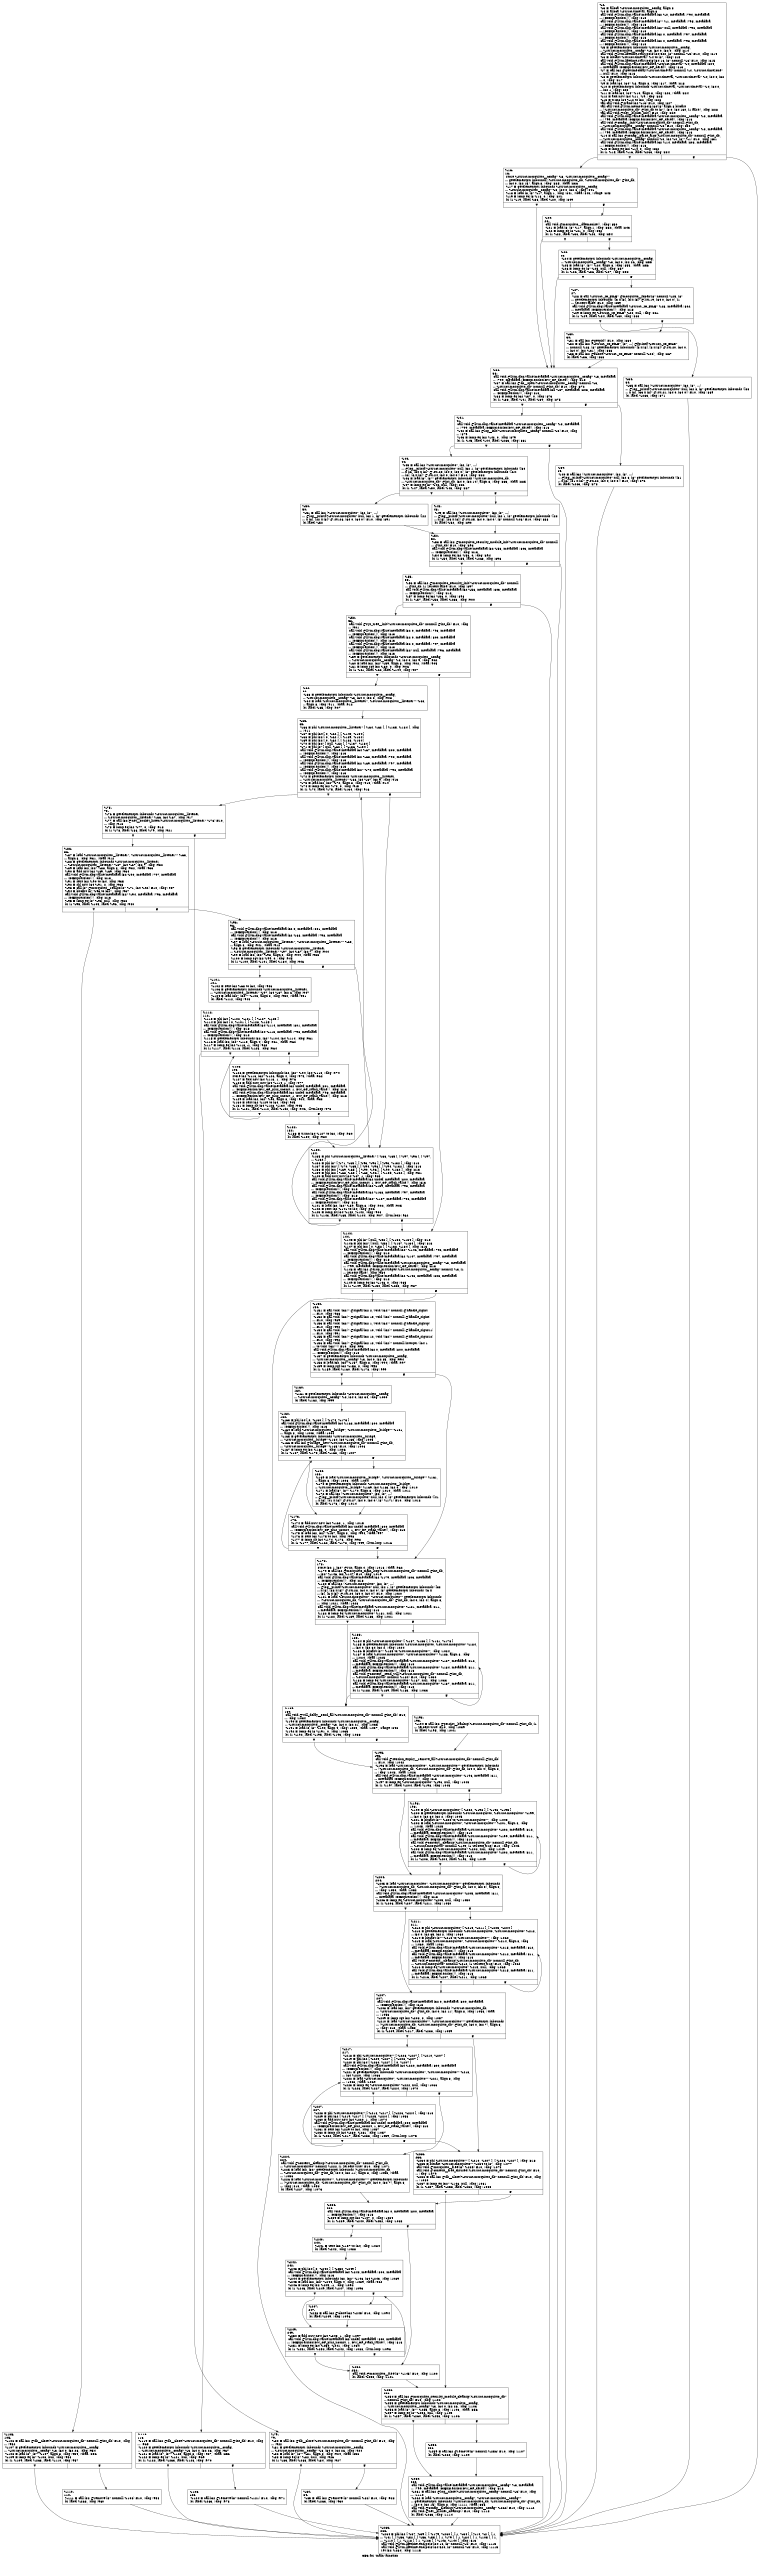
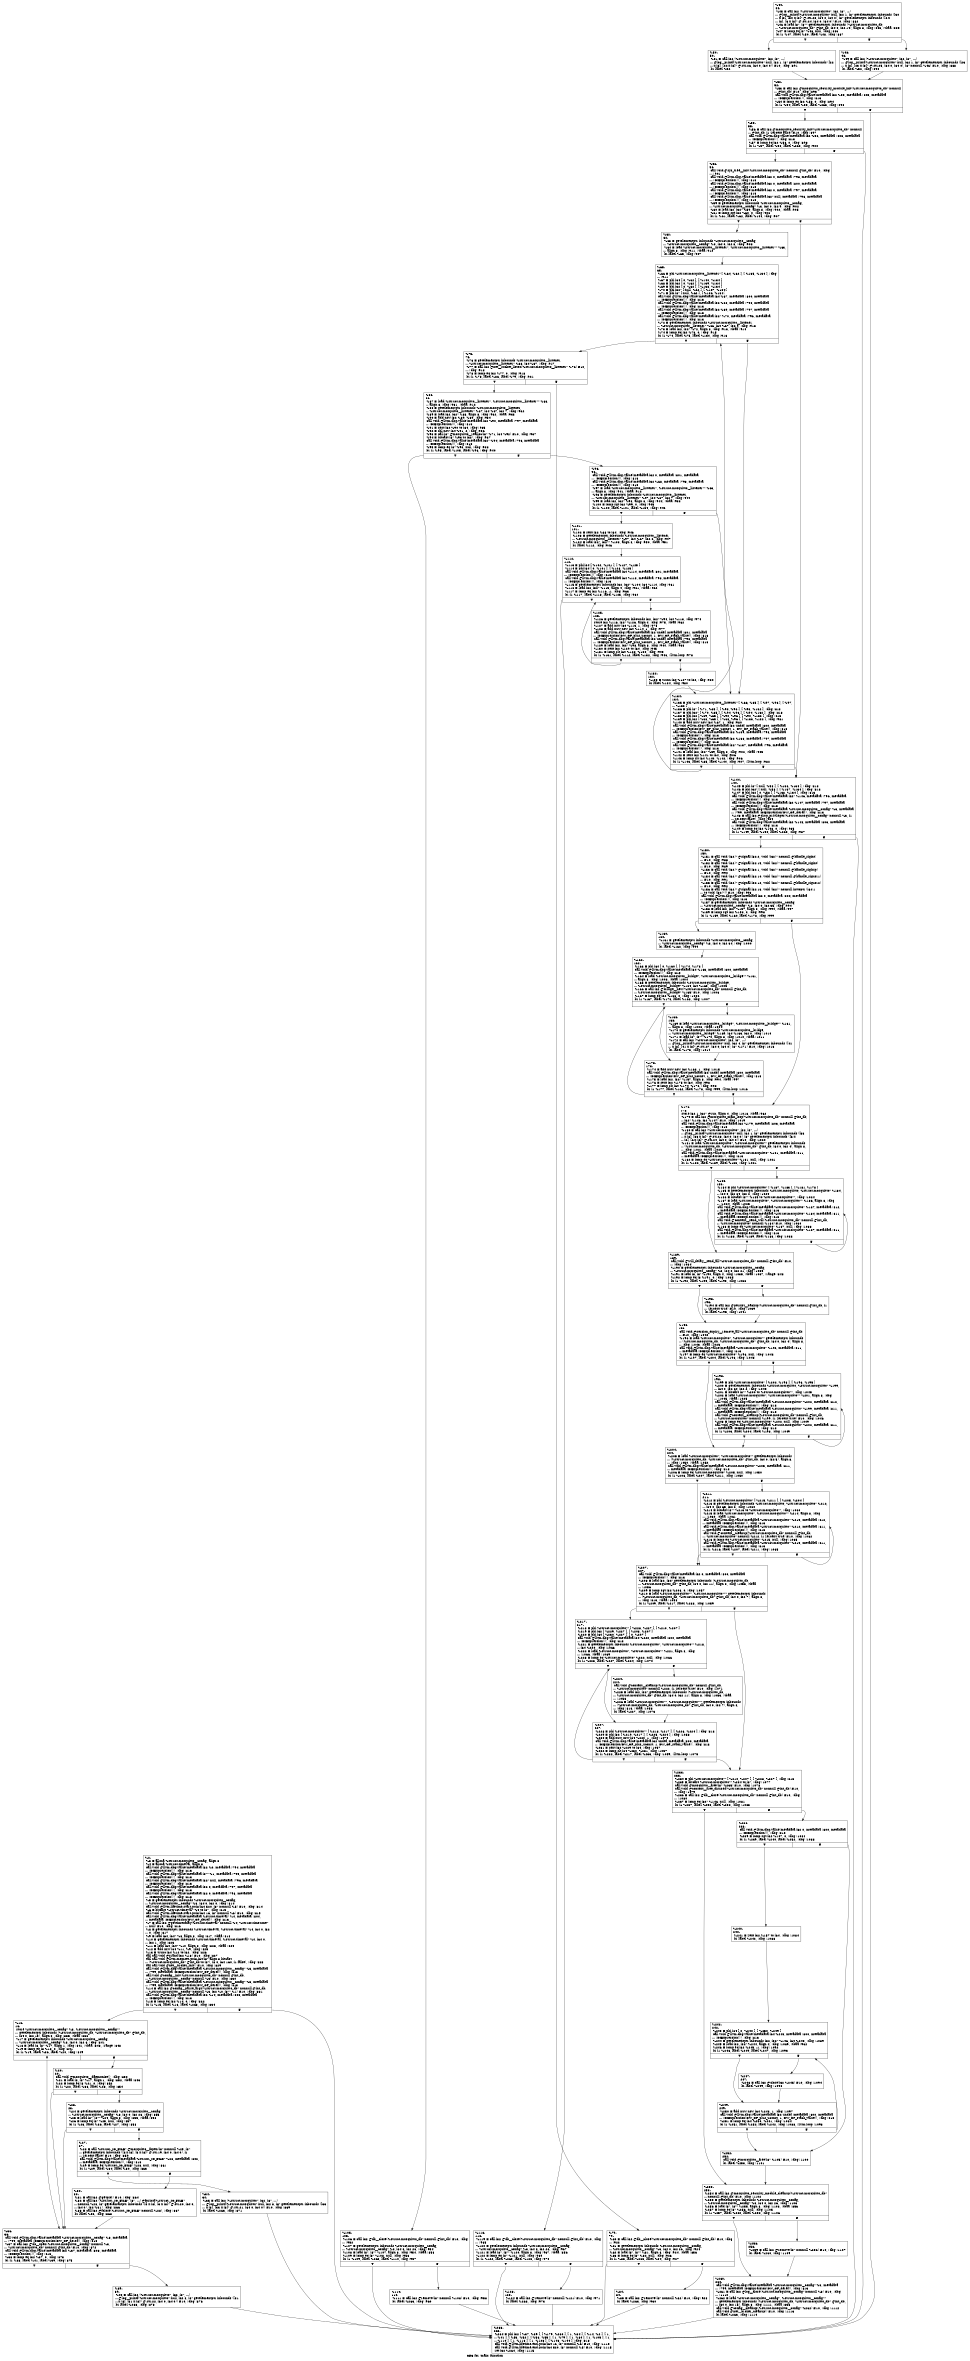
node "%41:": removed
edge "%189:" -> "%193:": added
edge "%224:" -> "%238:": now "%224:" -> "%227:"
